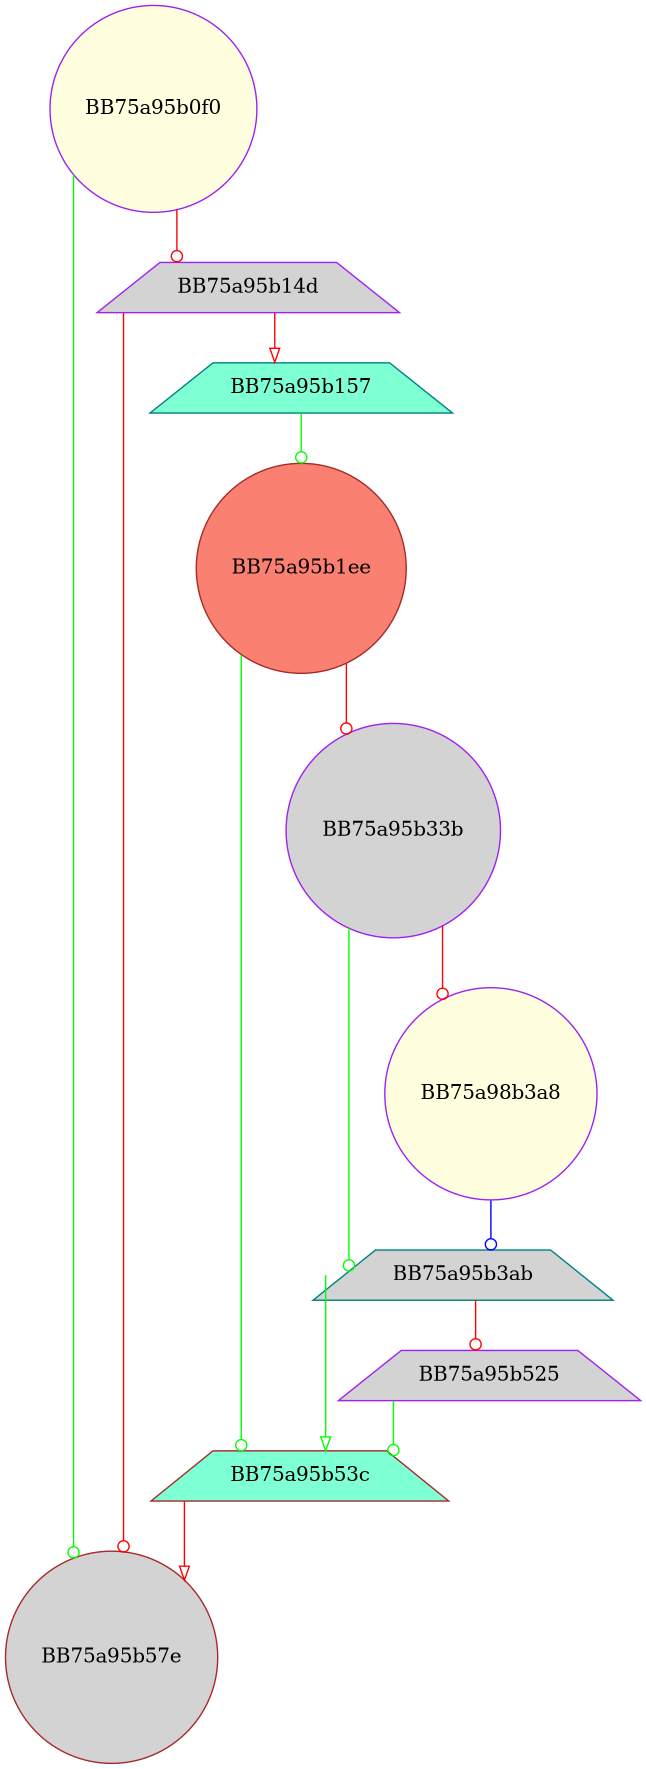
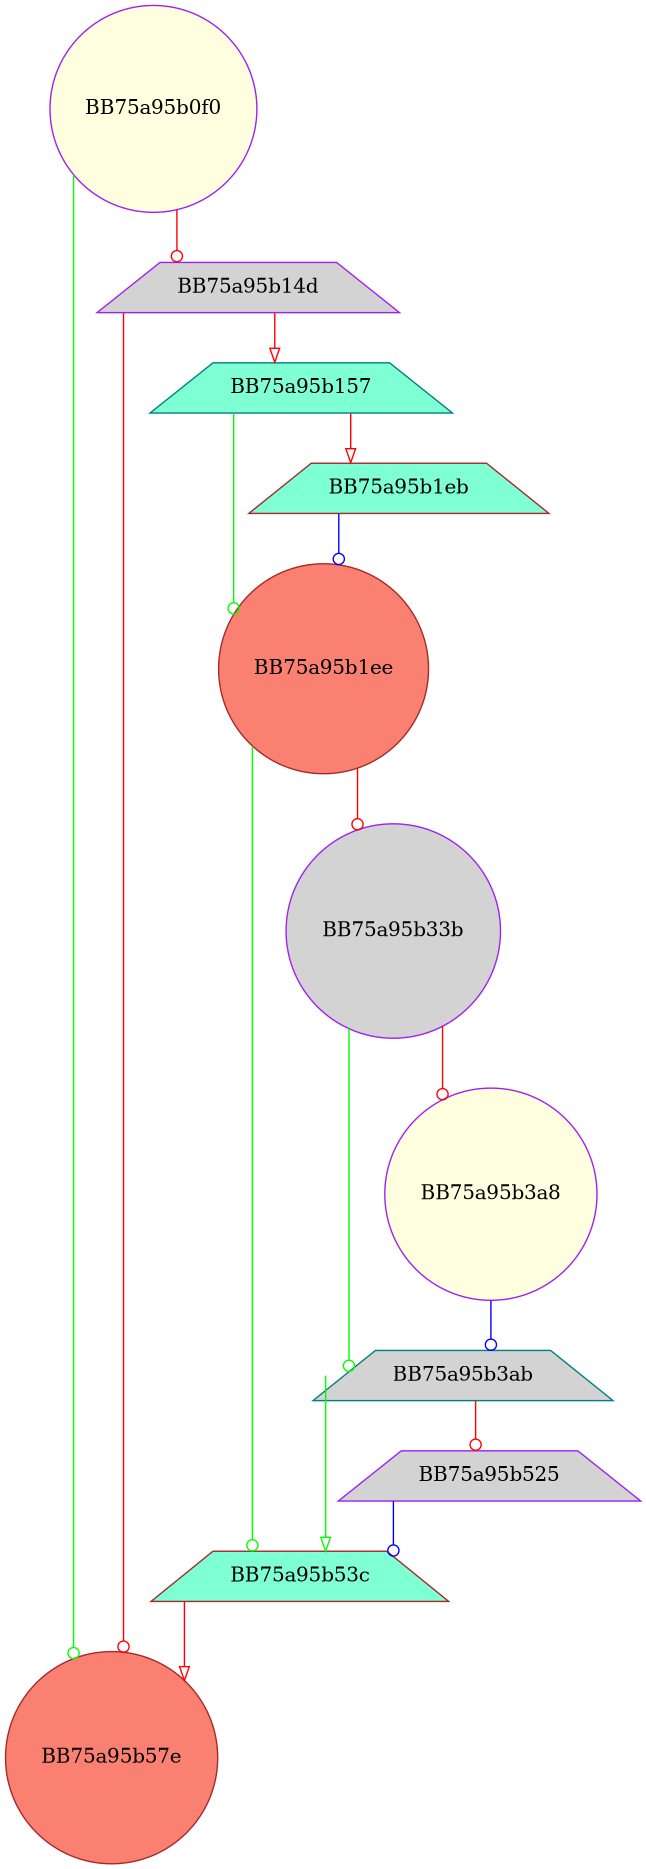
node "BB75a95b1eb": added
node "BB75a98b3a8": label "BB75a98b3a8" -> "BB75a95b3a8"
edge "BB75a95b525" -> "BB75a95b53c": color green -> blue
node "BB75a95b57e": fillcolor lightgrey -> salmon
